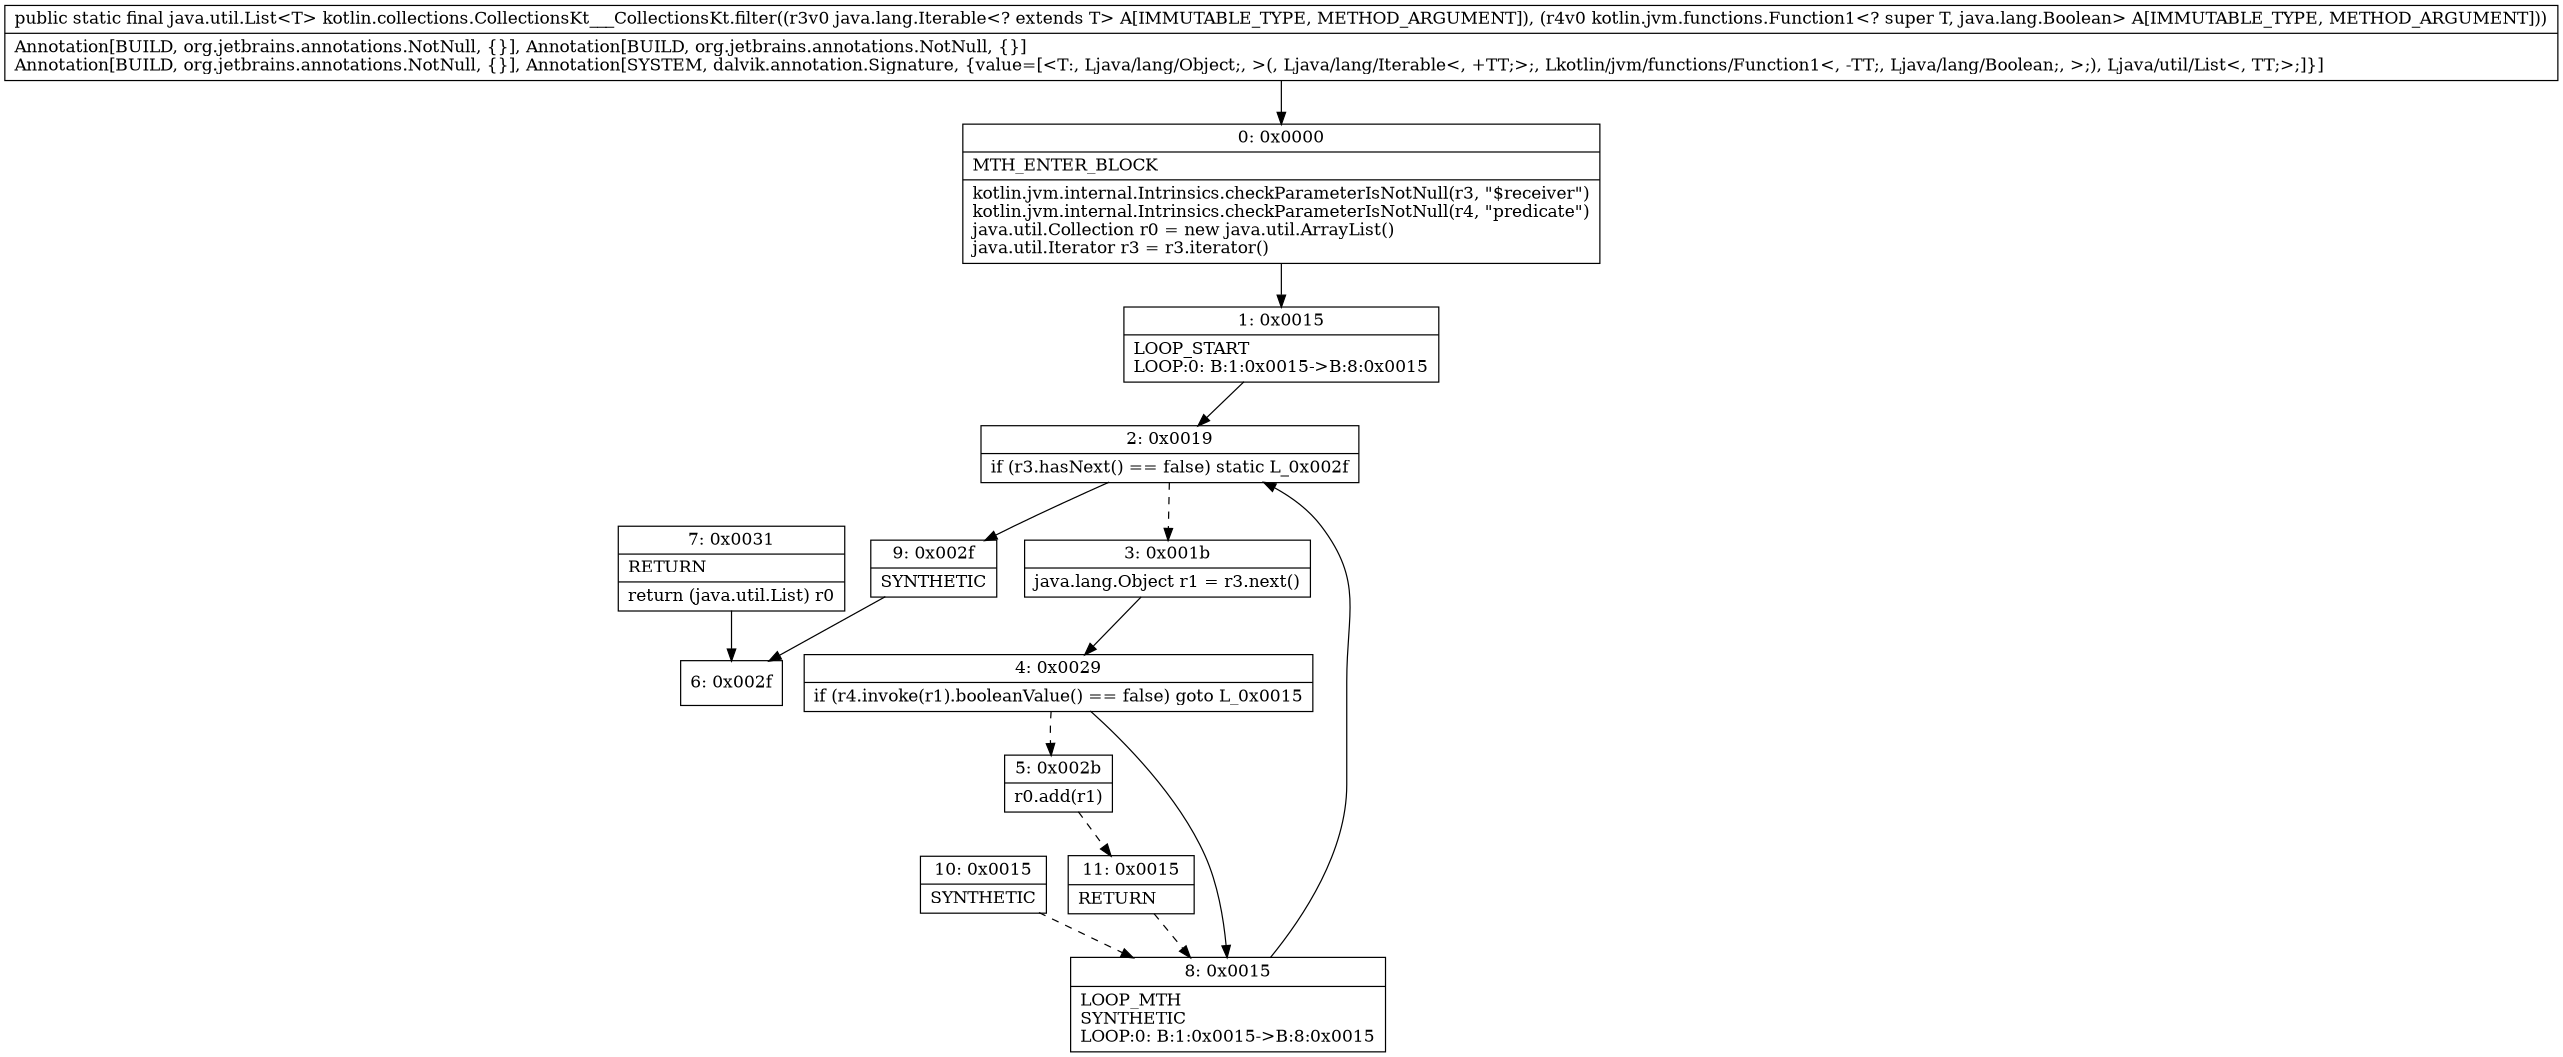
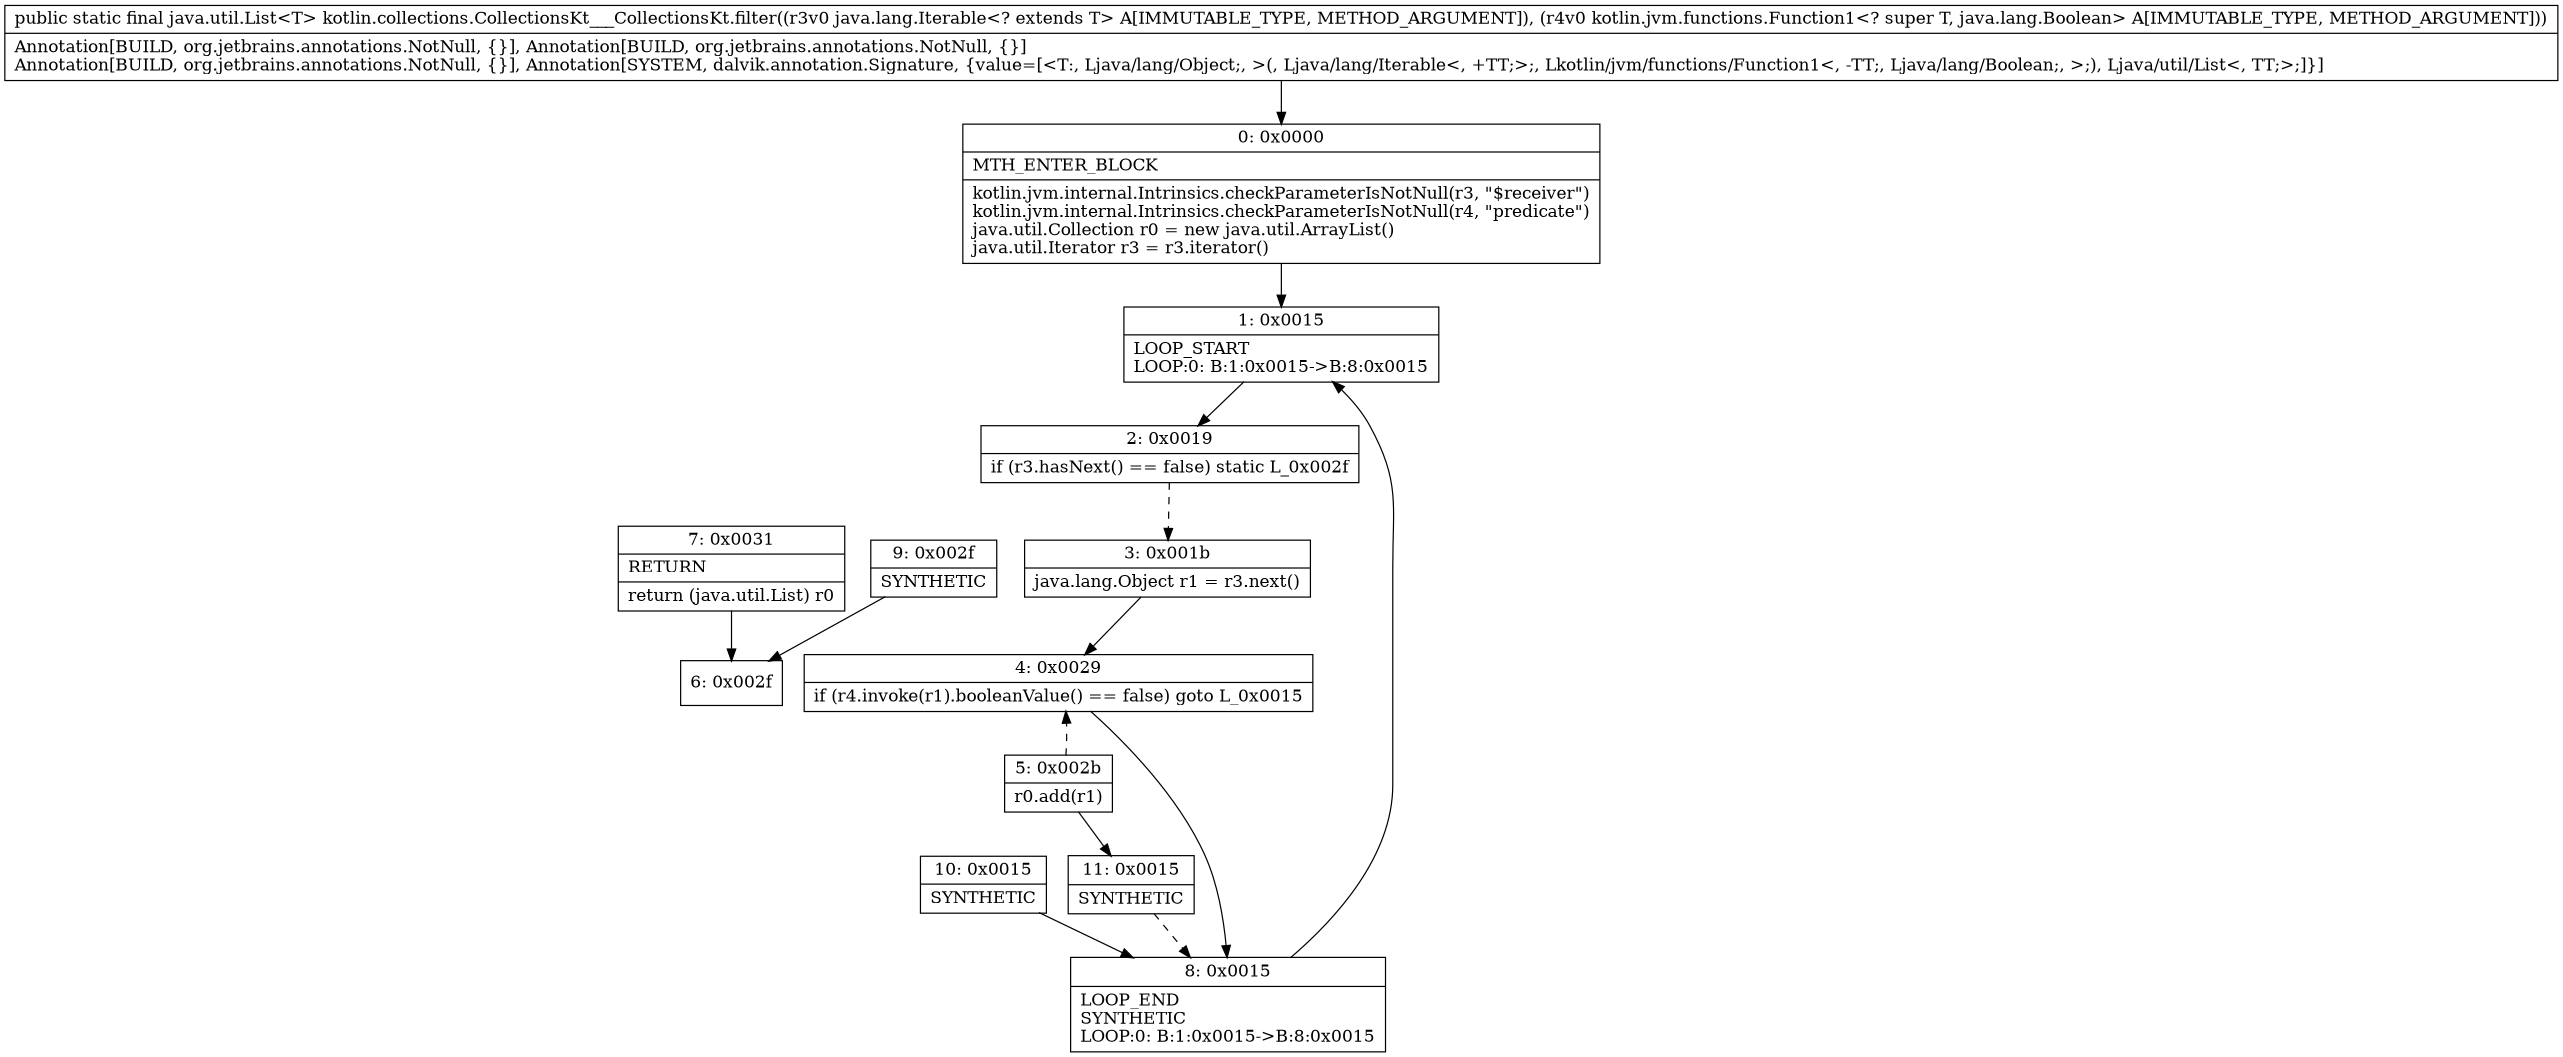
edge "2: 0x0019" -> "9: 0x002f": removed
edge "8: 0x0015" -> "2: 0x0019": now "8: 0x0015" -> "1: 0x0015"
edge "4: 0x0029" -> "5: 0x002b": reversed
edge "5: 0x002b" -> "11: 0x0015": style dashed -> solid
node "11: 0x0015": text "RETURN" -> "SYNTHETIC"
edge "10: 0x0015" -> "8: 0x0015": style dashed -> solid
node "8: 0x0015": text "LOOP_MTH" -> "LOOP_END"
